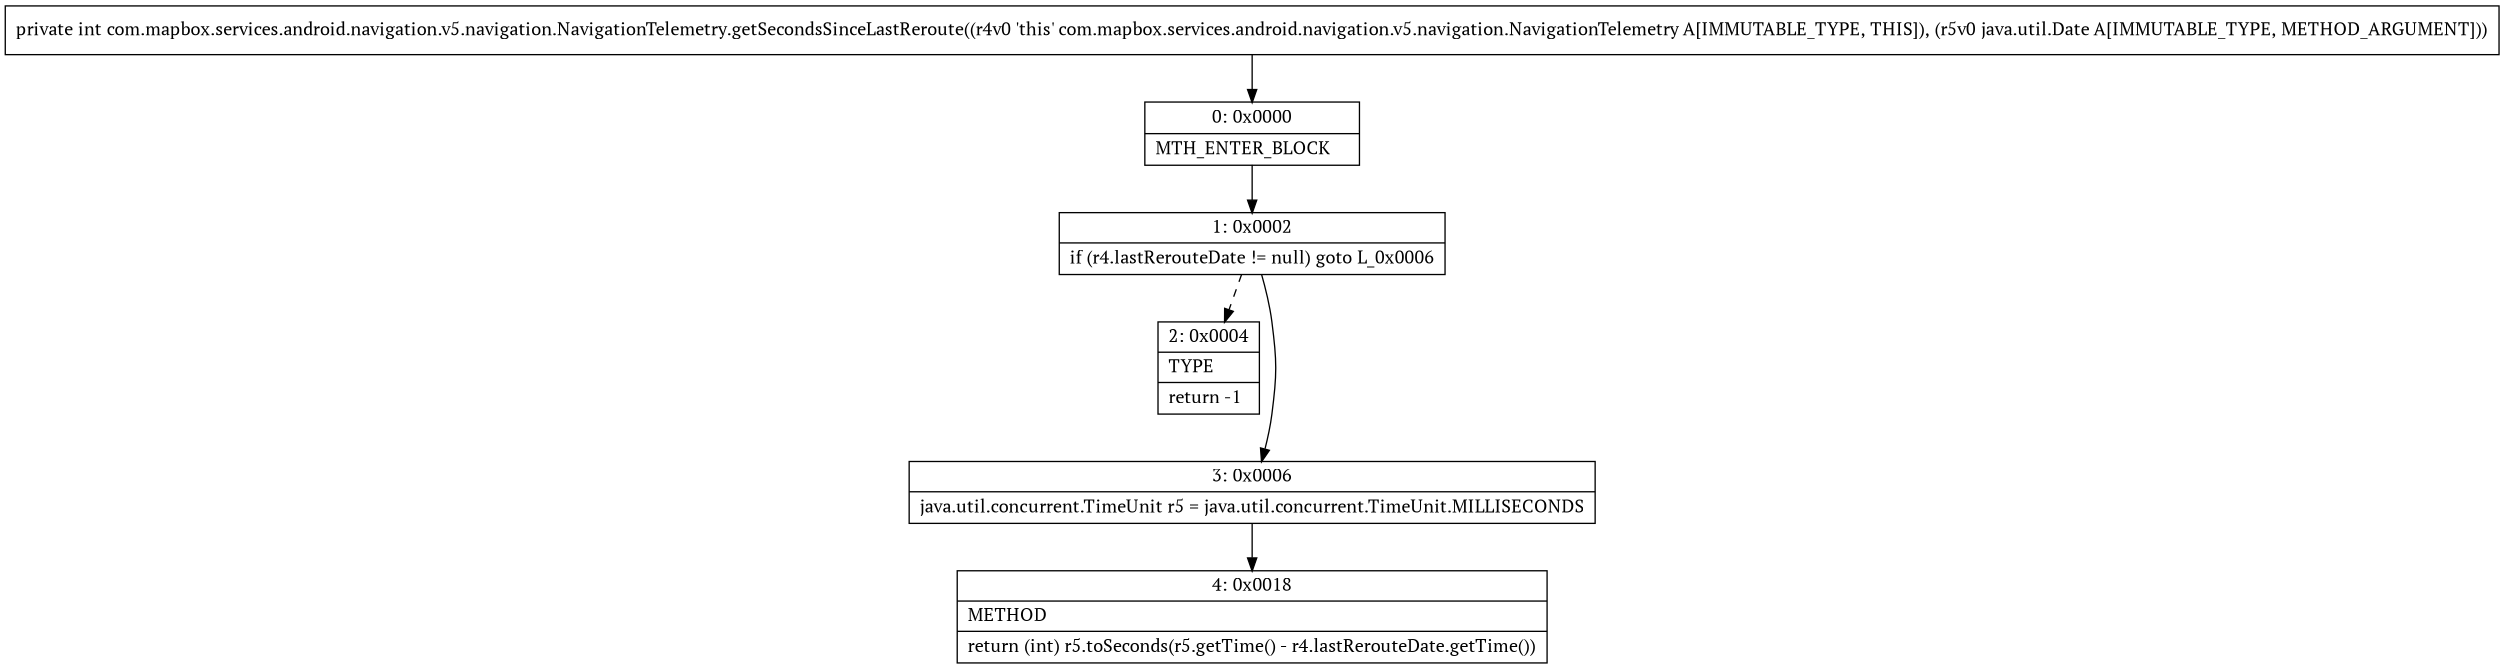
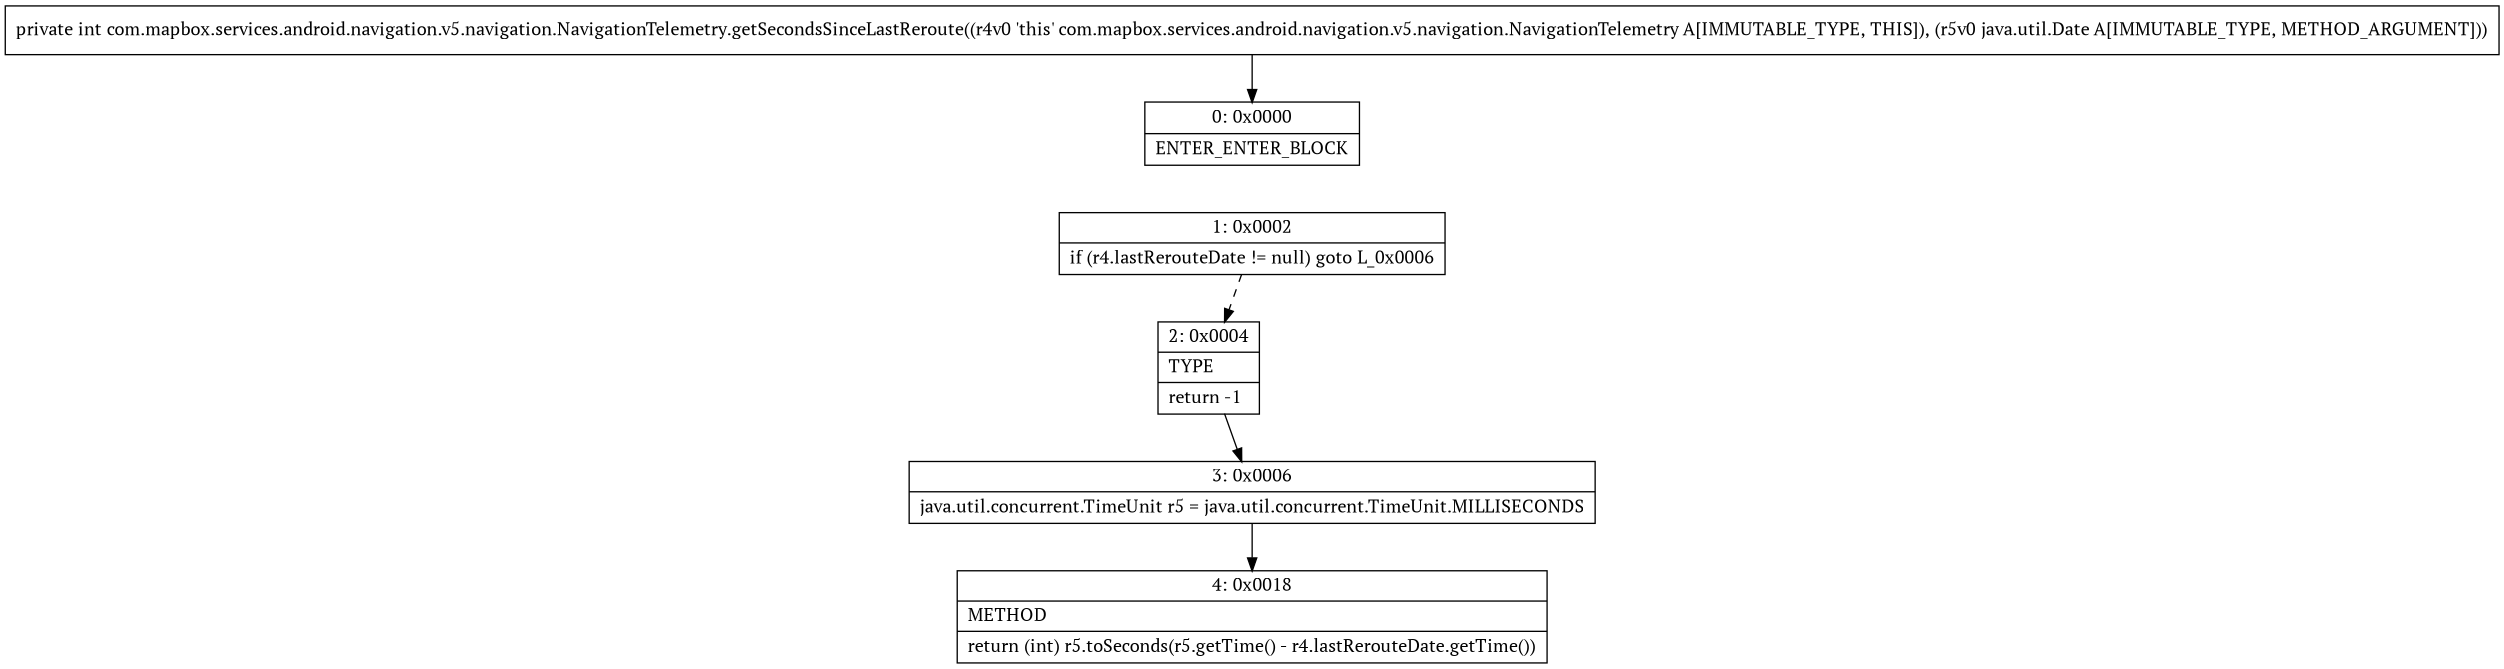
node "0: 0x0000": text "MTH_ENTER_BLOCK" -> "ENTER_ENTER_BLOCK"
edge "0: 0x0000" -> "1: 0x0002": removed
edge "1: 0x0002" -> "3: 0x0006": now "2: 0x0004" -> "3: 0x0006"
